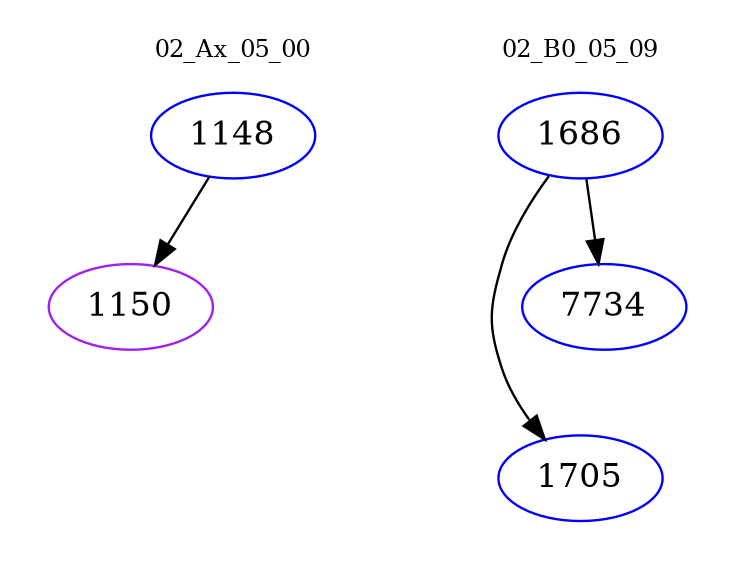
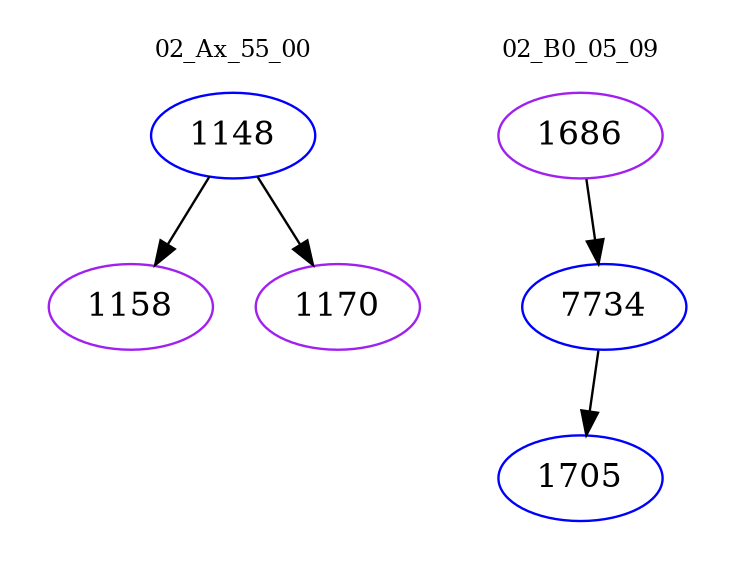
cluster "02_Ax_05_00": label "02_Ax_05_00" -> "02_Ax_55_00"
node "1686": color blue -> purple
edge "1686" -> "1705": now "7734" -> "1705"
node "1150": label "1150" -> "1158"
node "1170": added
